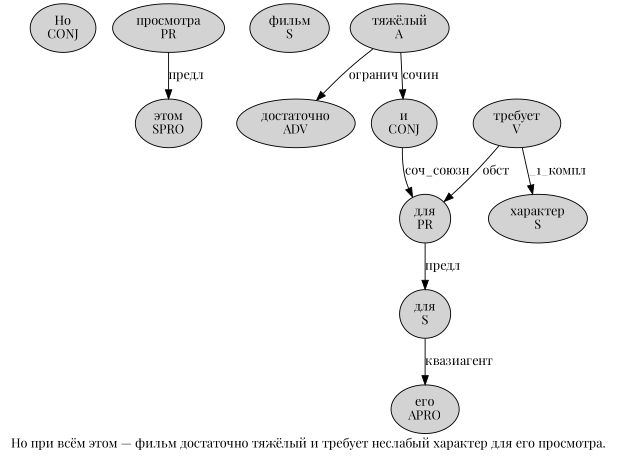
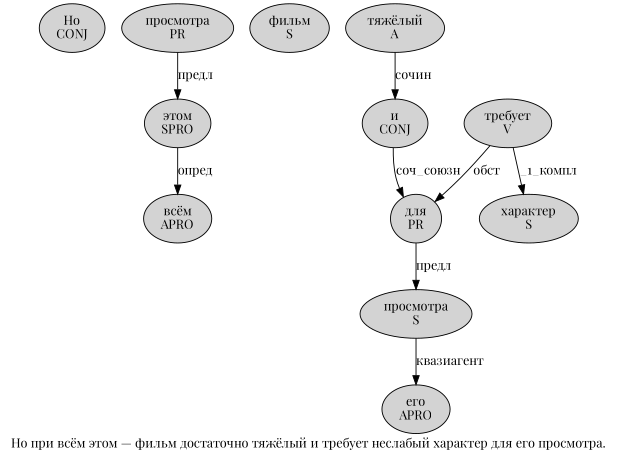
node "достаточно ADV": removed
node "всём APRO": added
node "для S": label "для S" -> "просмотра S"
